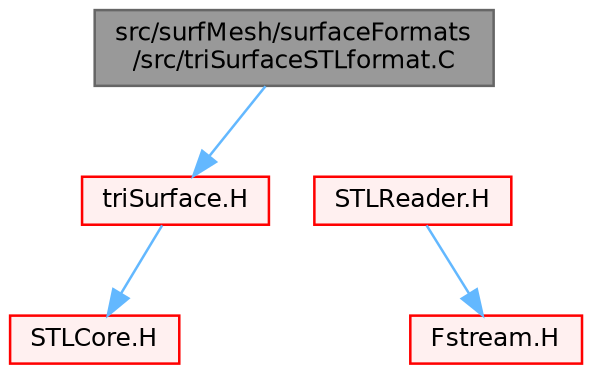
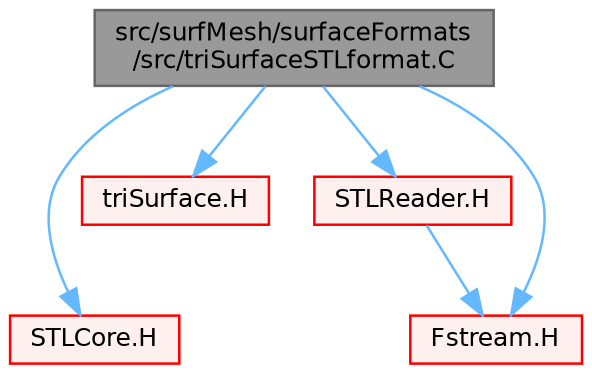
edge "src/surfMesh/surfaceFormats /src/triSurfaceSTLformat.C" -> "STLReader.H": added
edge "src/surfMesh/surfaceFormats /src/triSurfaceSTLformat.C" -> "Fstream.H": added
edge "triSurface.H" -> "STLCore.H": now "src/surfMesh/surfaceFormats /src/triSurfaceSTLformat.C" -> "STLCore.H"
